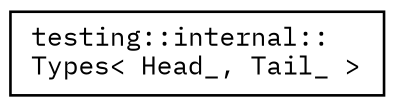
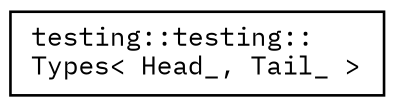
node "testing::internal:: Types< Head_, Tail_ >": label "testing::internal:: Types< Head_, Tail_ >" -> "testing::testing:: Types< Head_, Tail_ >"
